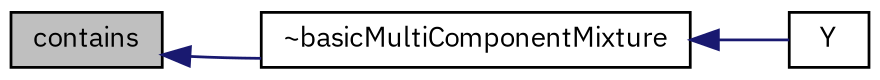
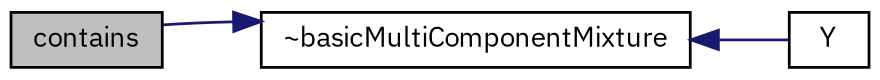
edge "~basicMultiComponentMixture" -> "contains": reversed
